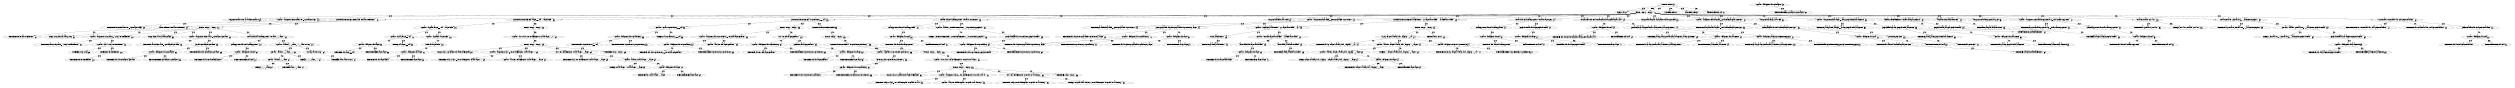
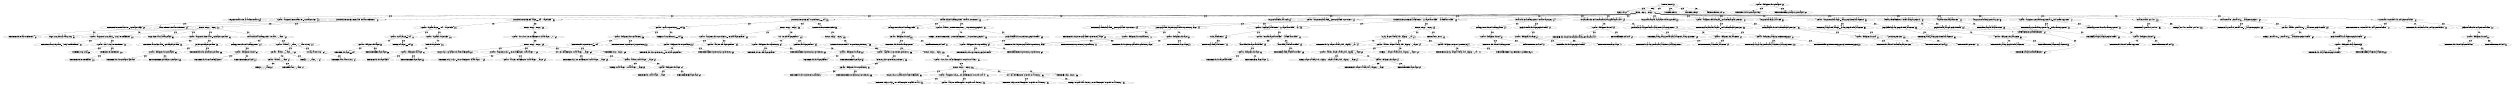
node "(IDENTIFIER,this,this.optionalAttrs.keys())": added
edge "(IDENTIFIER,this,this.cmdl.createClasspath(getProject()))" -> "(IDENTIFIER,classpath,createPathElement())": now "(createPathElement,createPathElement())" -> "(IDENTIFIER,classpath,createPathElement())"
edge "(toString,value.toString())" -> "(IDENTIFIER,value,value.toString())": reversed
